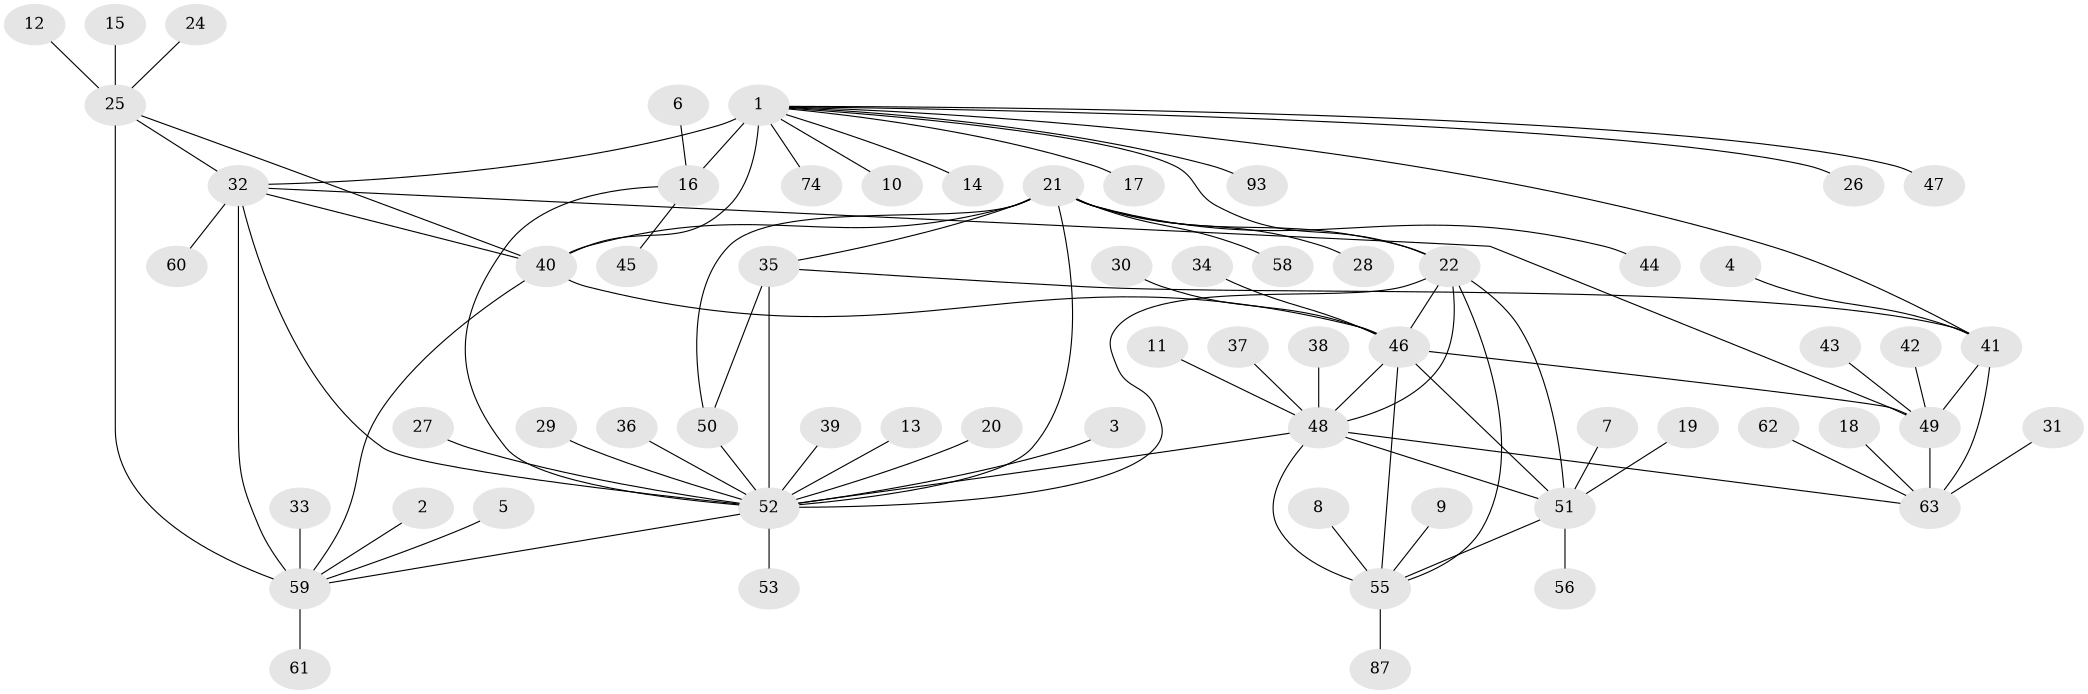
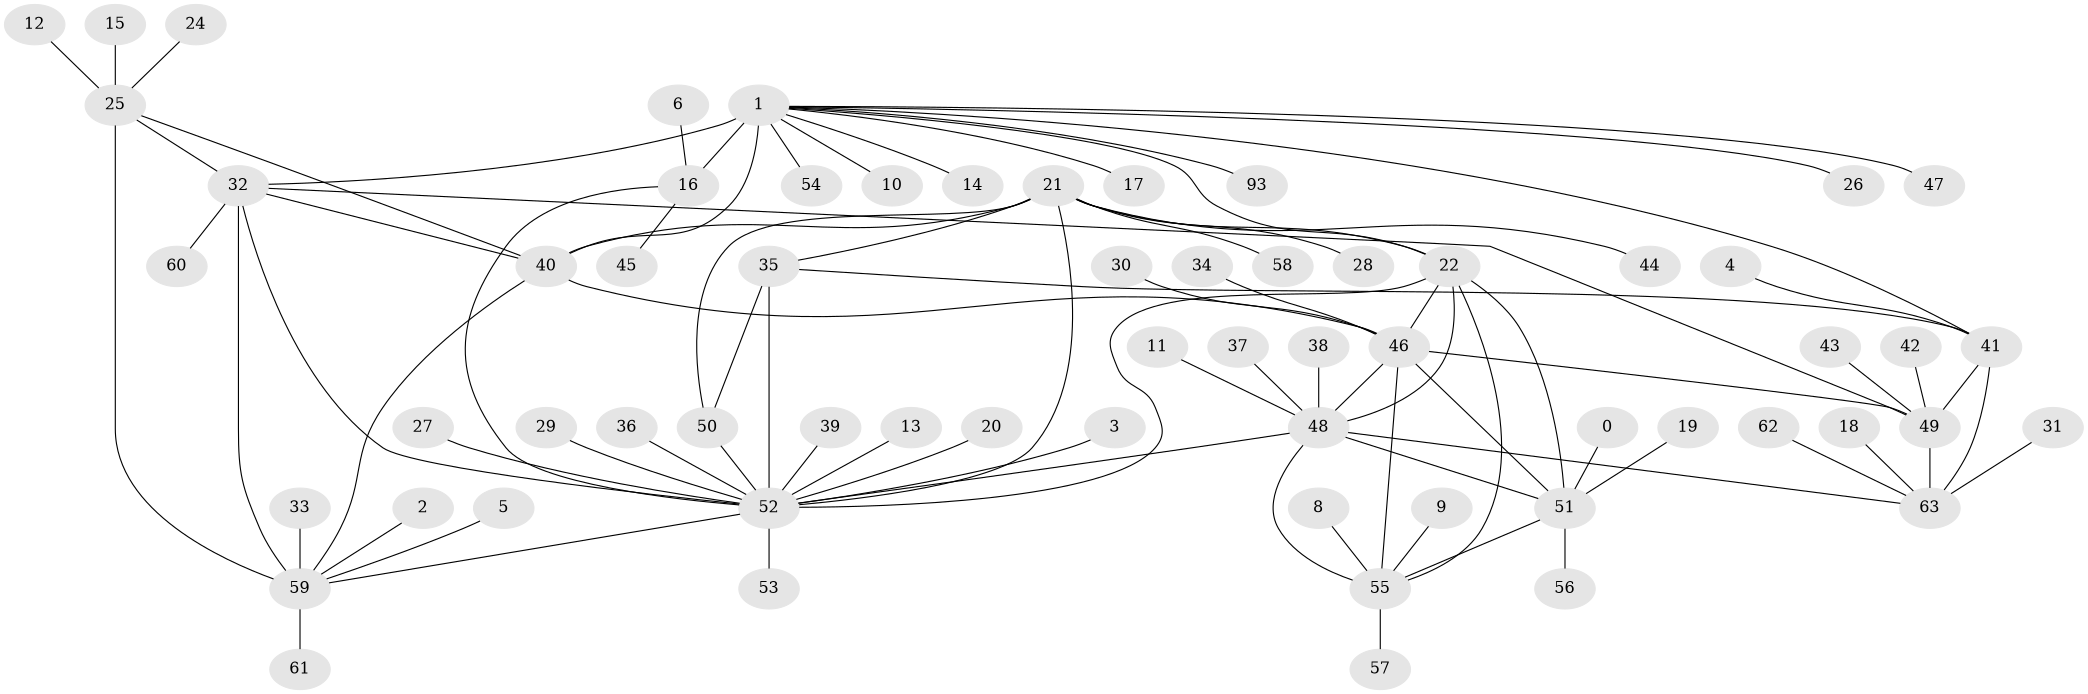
node "74": label "74" -> "54"
node "7": label "7" -> "0"
node "87": label "87" -> "57"
